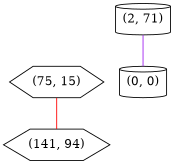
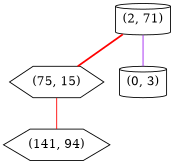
edge "(2, 71)" -- "(75, 15)": added
node "(0, 0)": label "(0, 0)" -> "(0, 3)"
